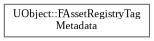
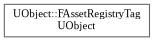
node "UObject::FAssetRegistryTag Metadata": label "UObject::FAssetRegistryTag Metadata" -> "UObject::FAssetRegistryTag UObject"
